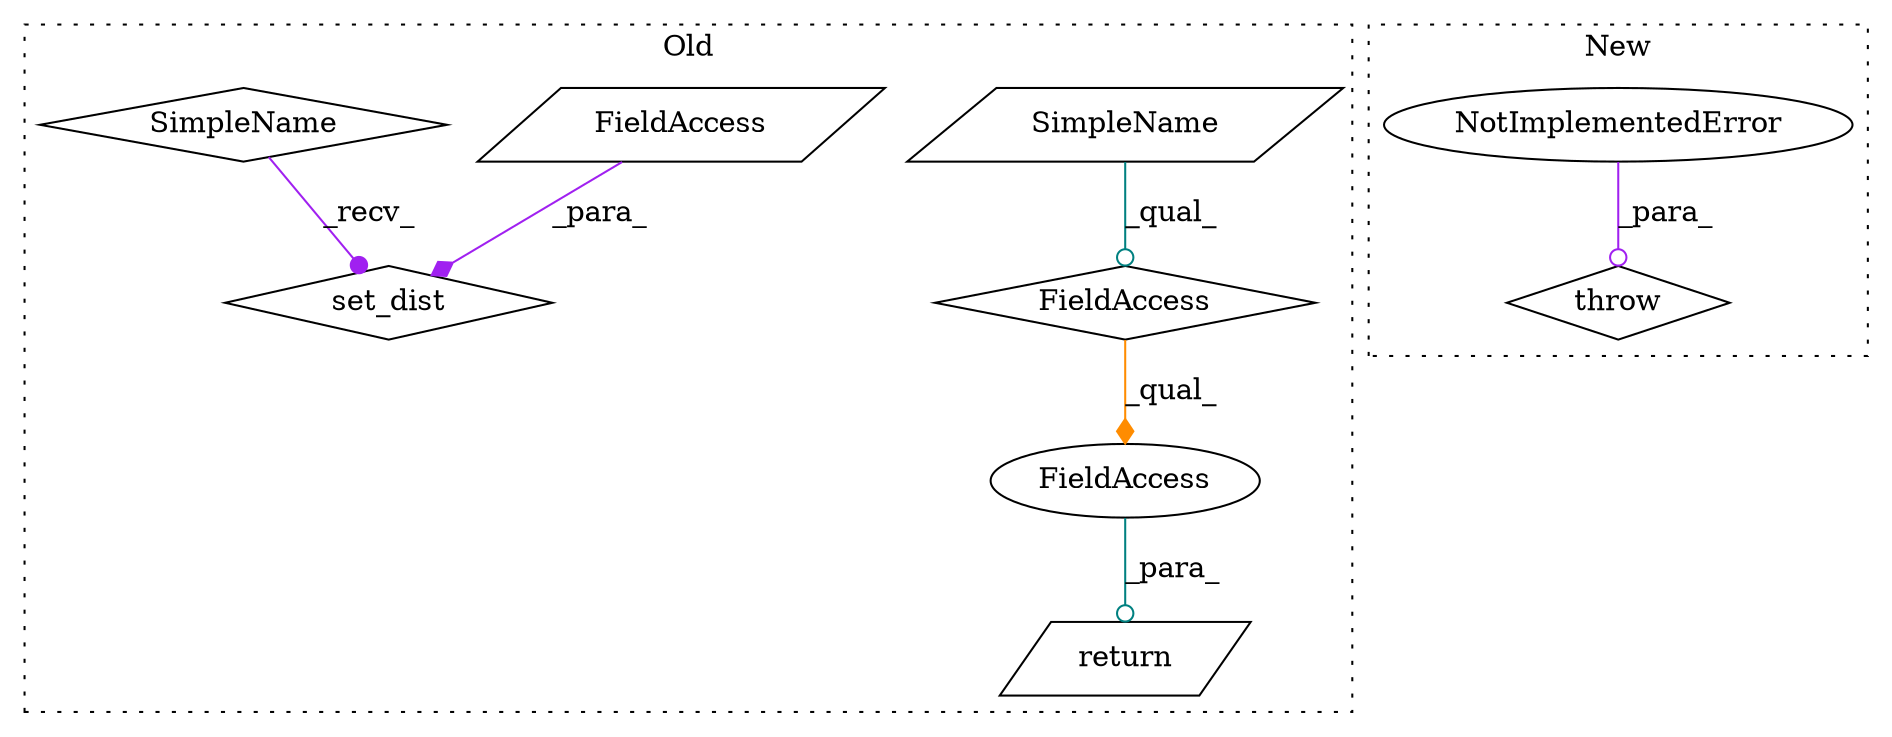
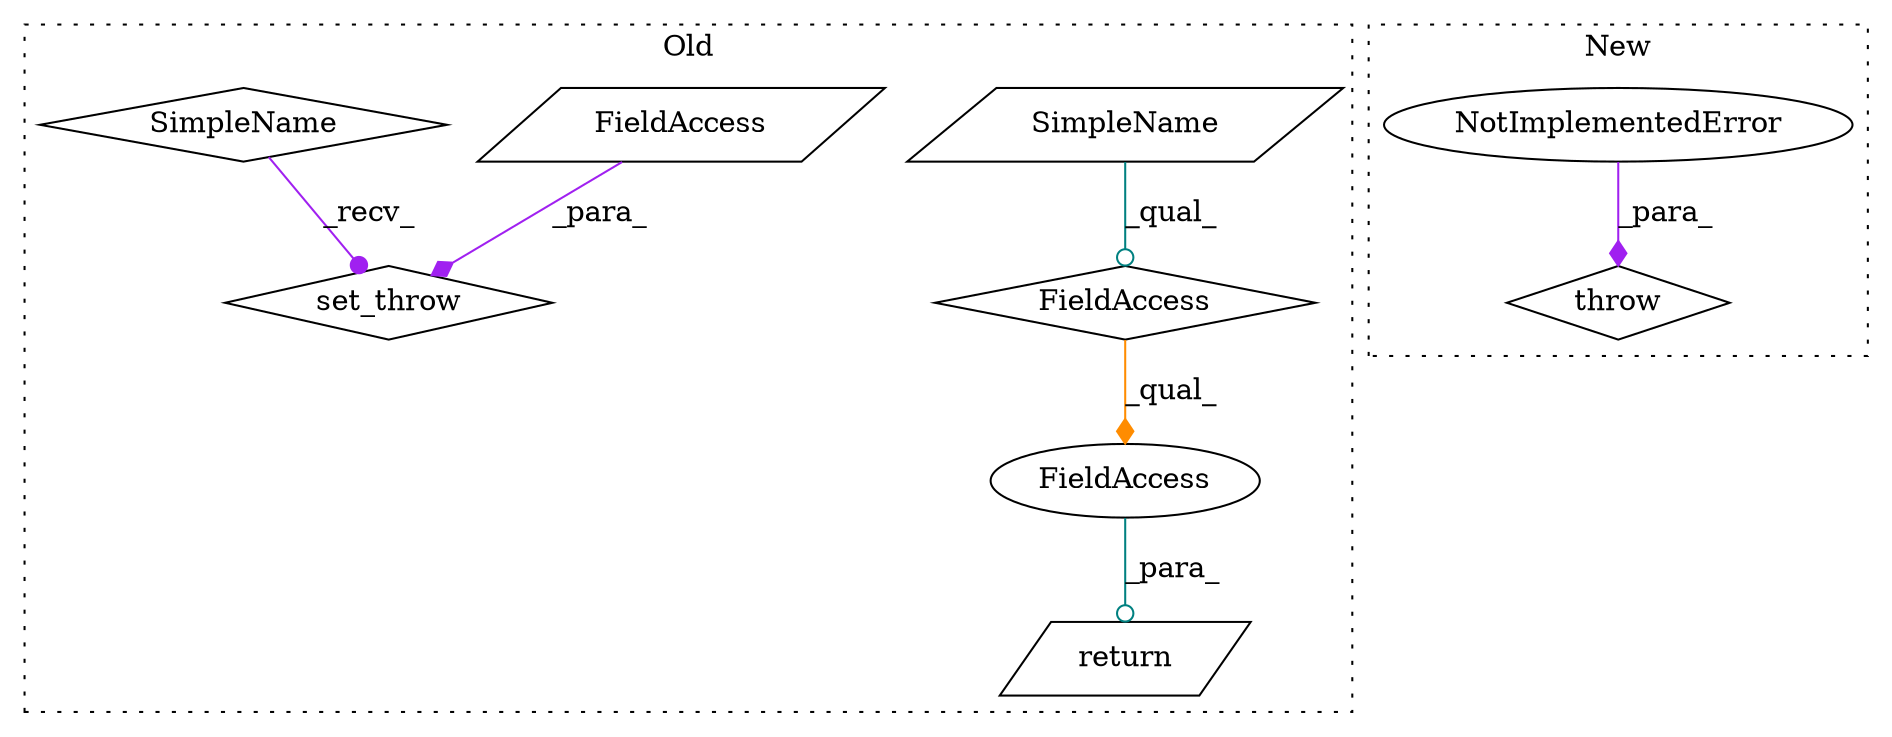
edge "NotImplementedError" -> "throw": arrowhead odot -> diamond
node "set_dist": label "set_dist" -> "set_throw"
